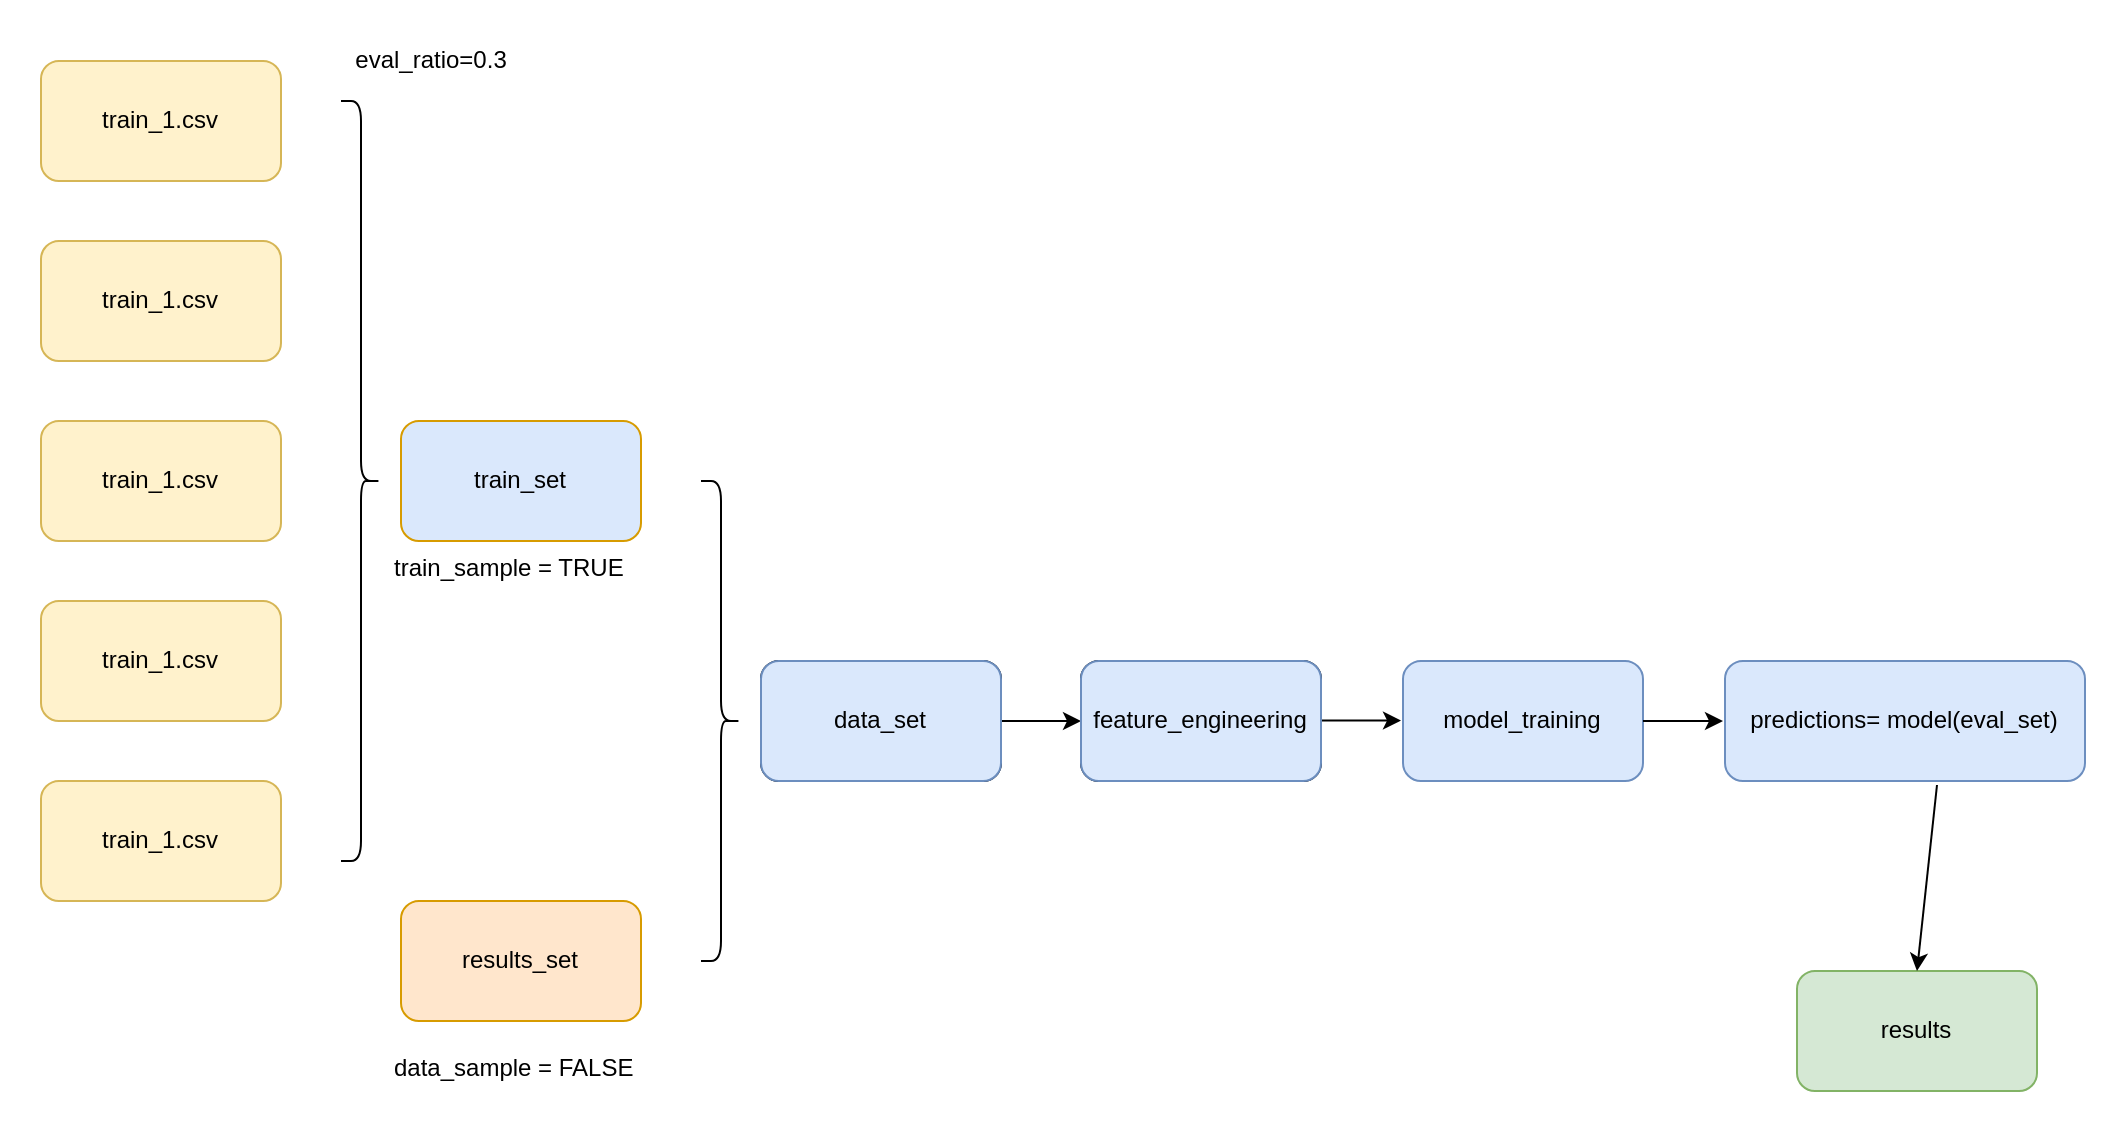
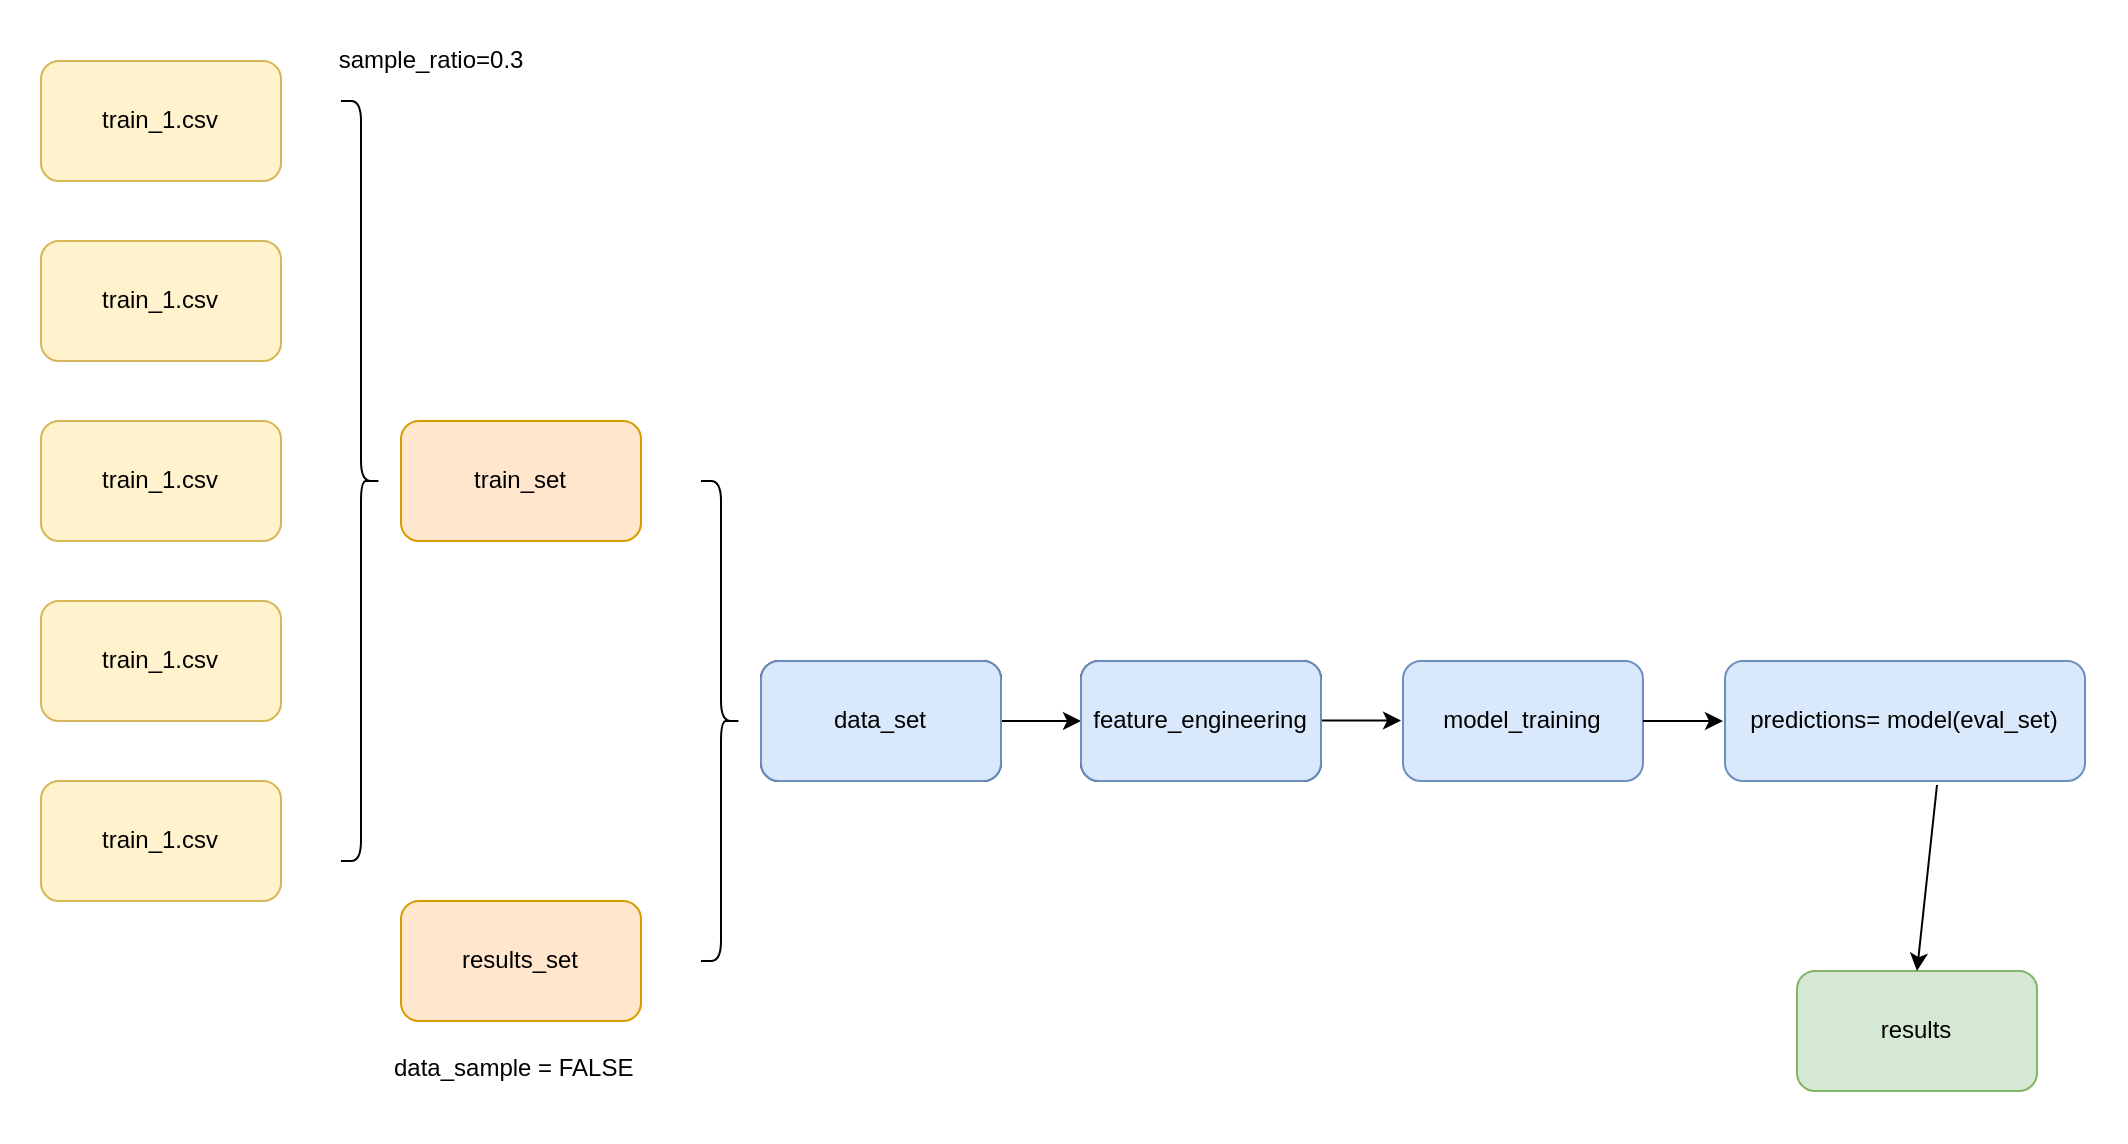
node "eval_ratio=0.3": label "eval_ratio=0.3" -> "sample_ratio=0.3"
node "train_set": fillcolor #dae8fc -> #ffe6cc
node "train_sample = TRUE": removed
